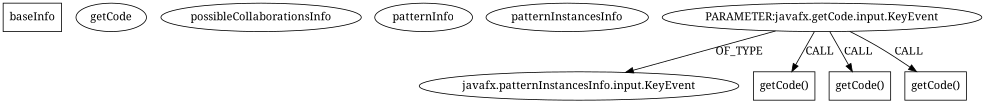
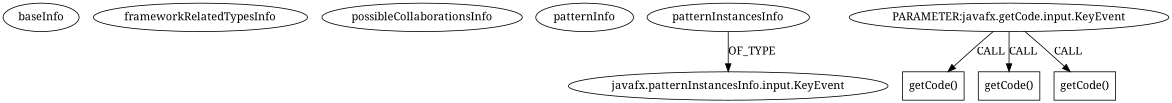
node "baseInfo": shape box -> ellipse
node "getCode": label "getCode" -> "frameworkRelatedTypesInfo"
edge "PARAMETER:javafx.getCode.input.KeyEvent" -> "javafx.patternInstancesInfo.input.KeyEvent": now "patternInstancesInfo" -> "javafx.patternInstancesInfo.input.KeyEvent"
